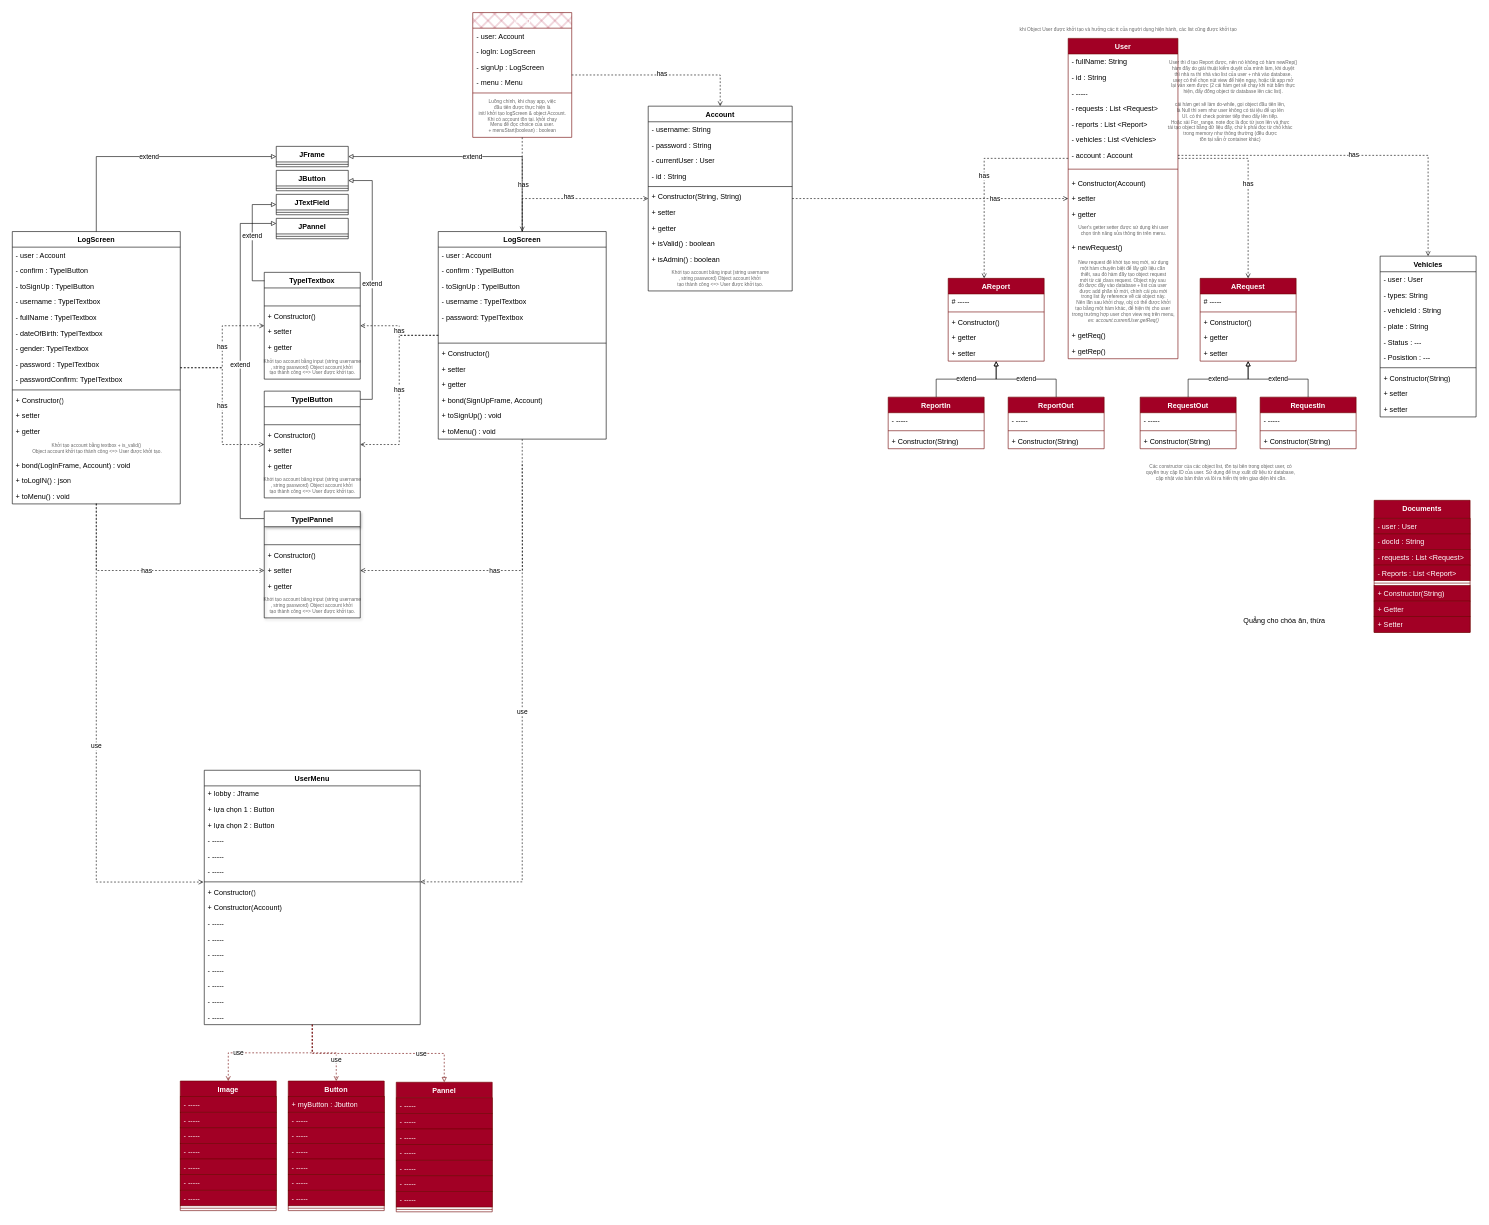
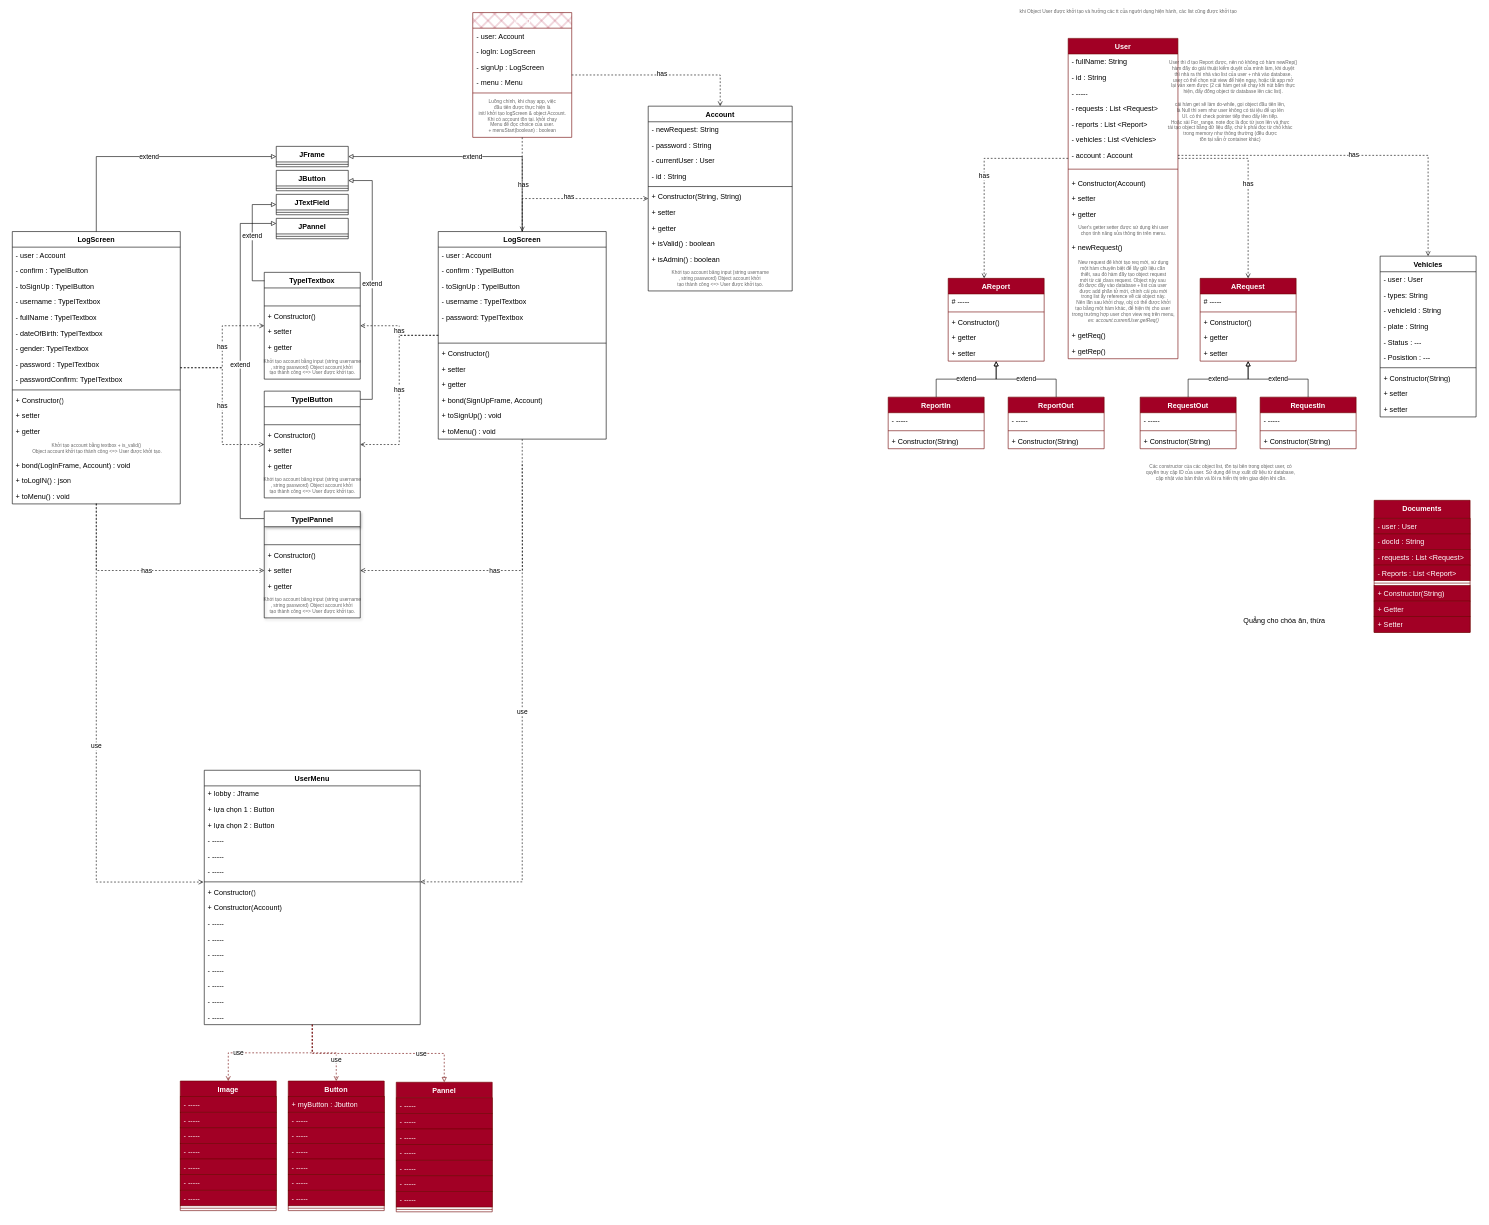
node "khi Object User được khởi tạo và hưởng các tt của người dụng hiện hành, các list cũng được khởi tạo": moved (1128, 29) -> (1128, 11)
node "- username: String": label "- username: String" -> "- newRequest: String"
edge "Account" -> "User": removed, label "has"
